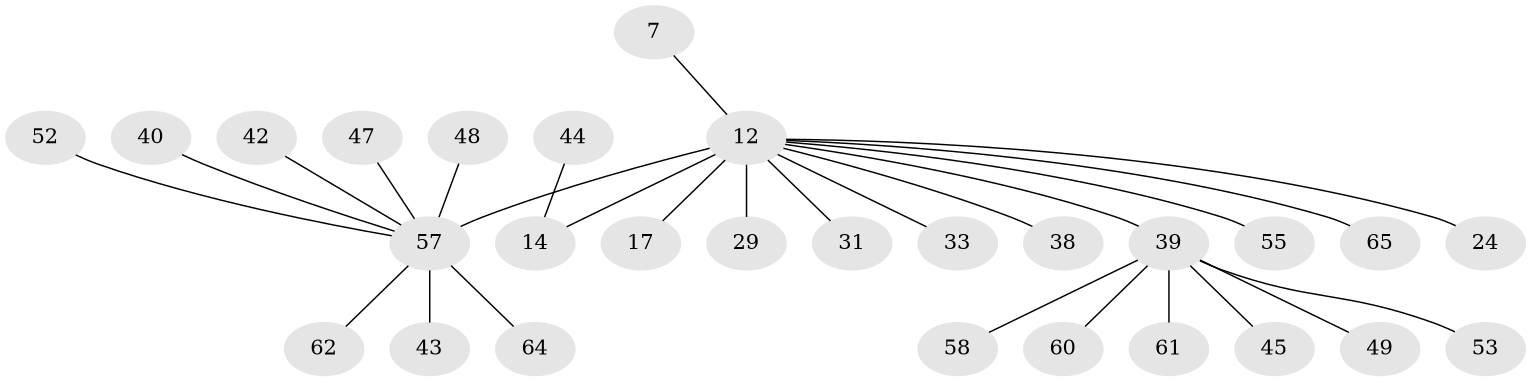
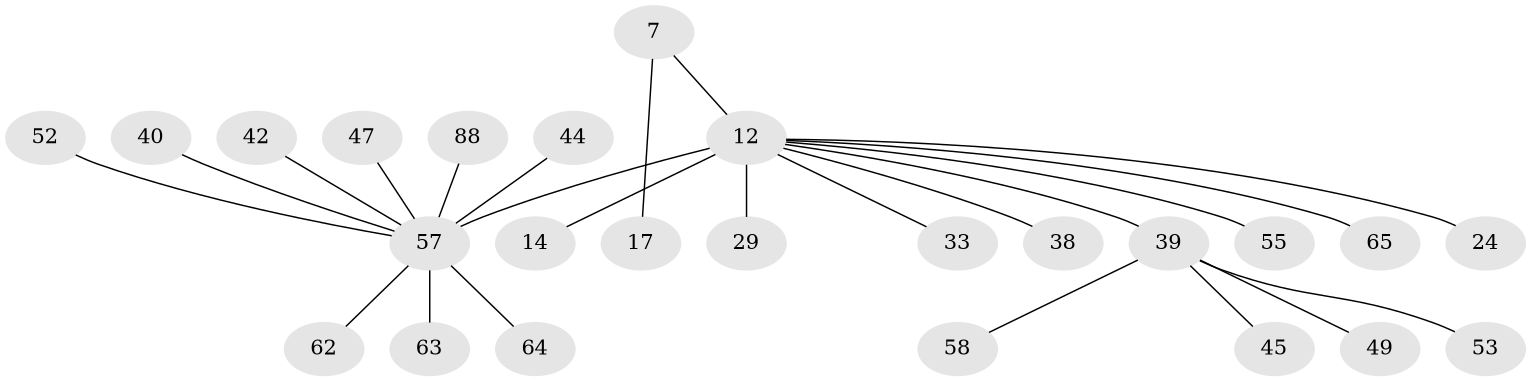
node "48": label "48" -> "88"
edge "44" -- "14": now "44" -- "57"
edge "12" -- "17": now "7" -- "17"
node "31": removed
node "43": label "43" -> "63"
node "60": removed
node "61": removed
